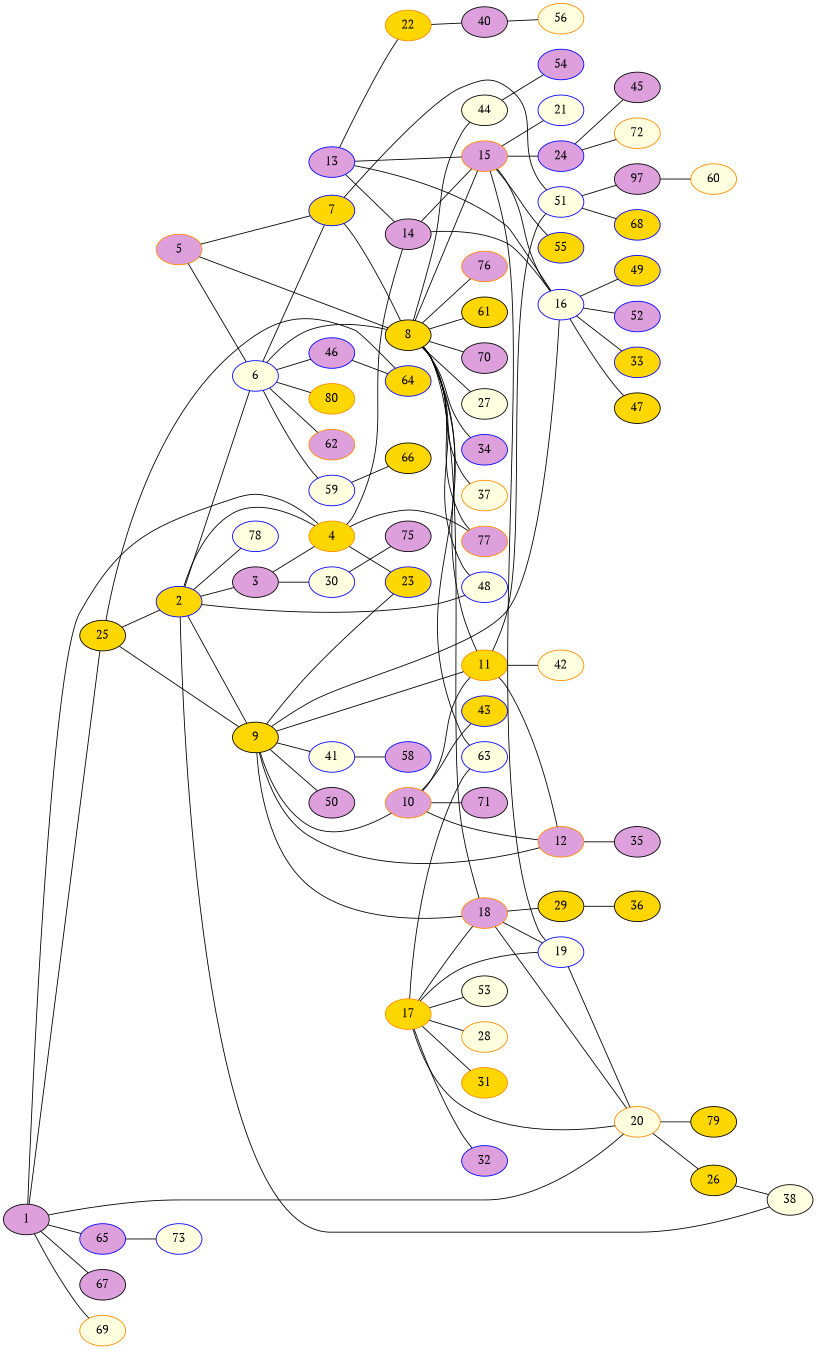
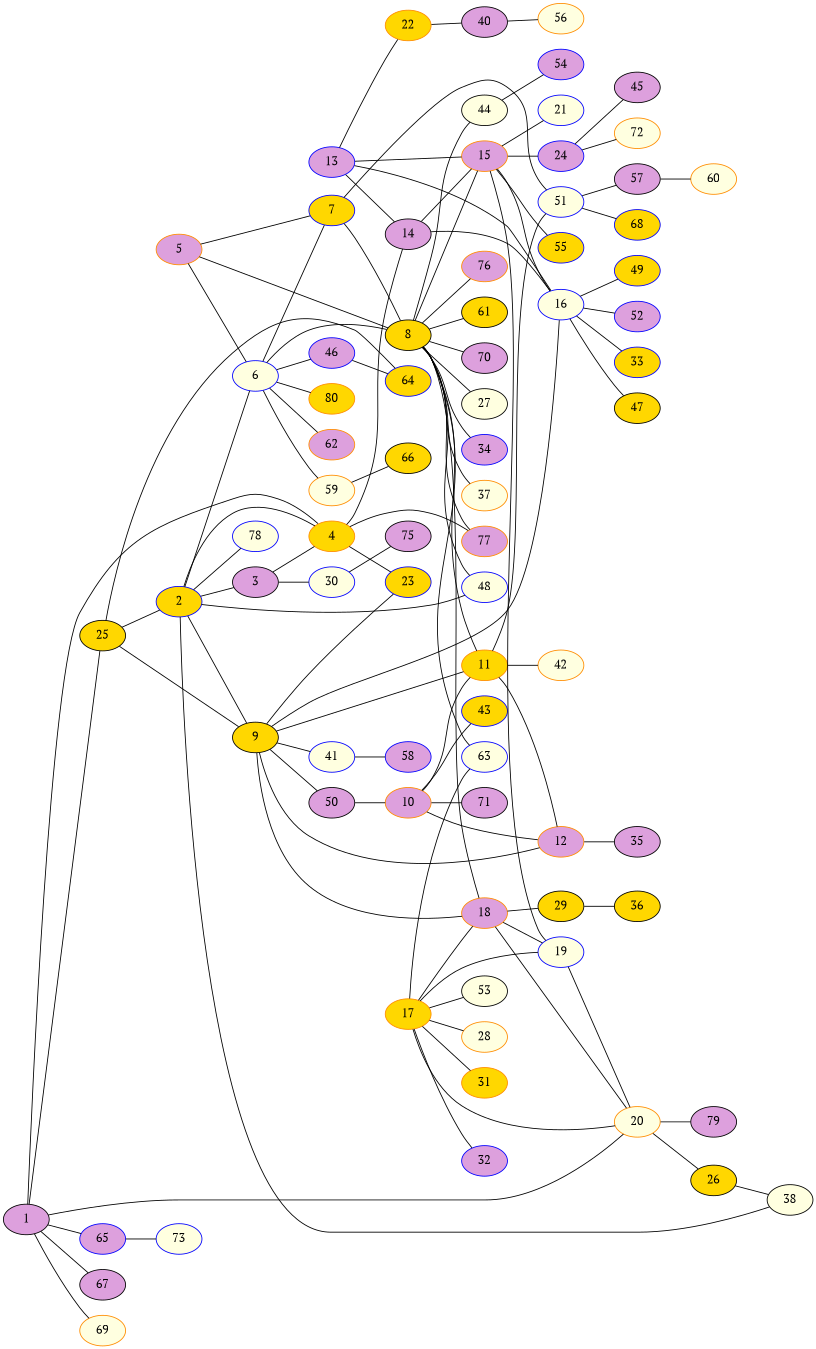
node "97": label "97" -> "57"
node "59": color blue -> darkorange
edge "9" -- "10": now "50" -- "10"
node "79": fillcolor gold -> plum
